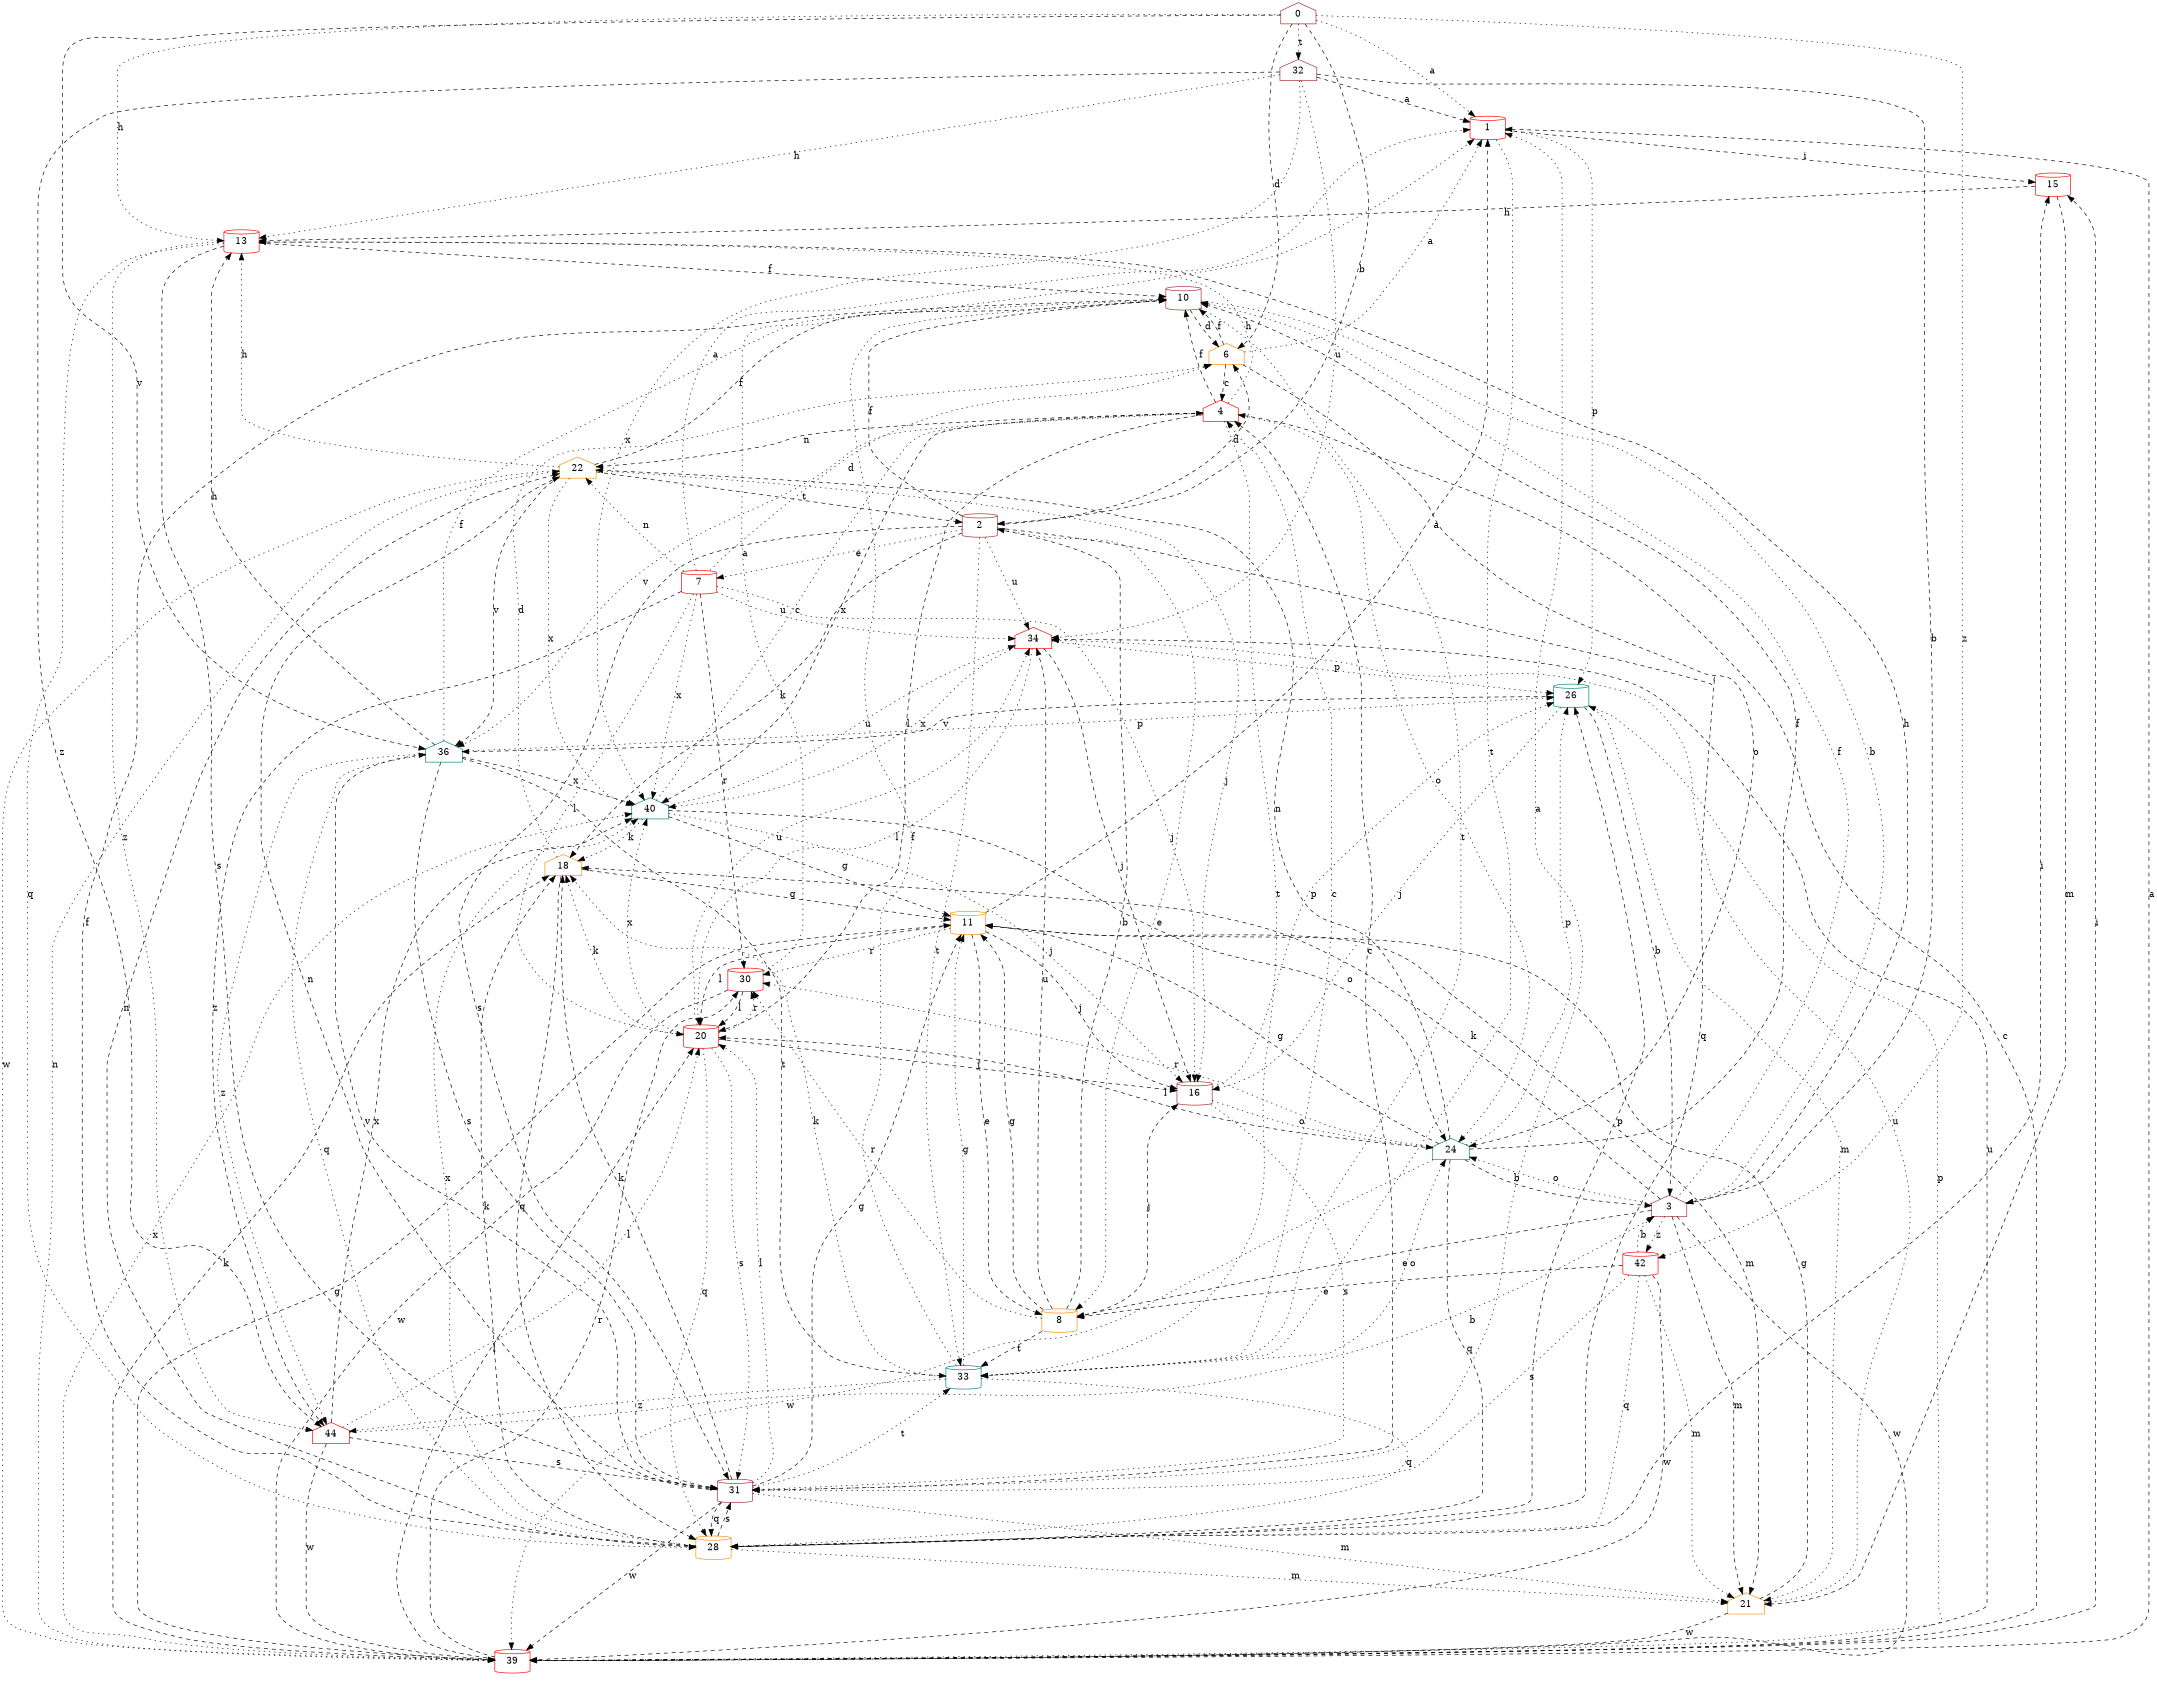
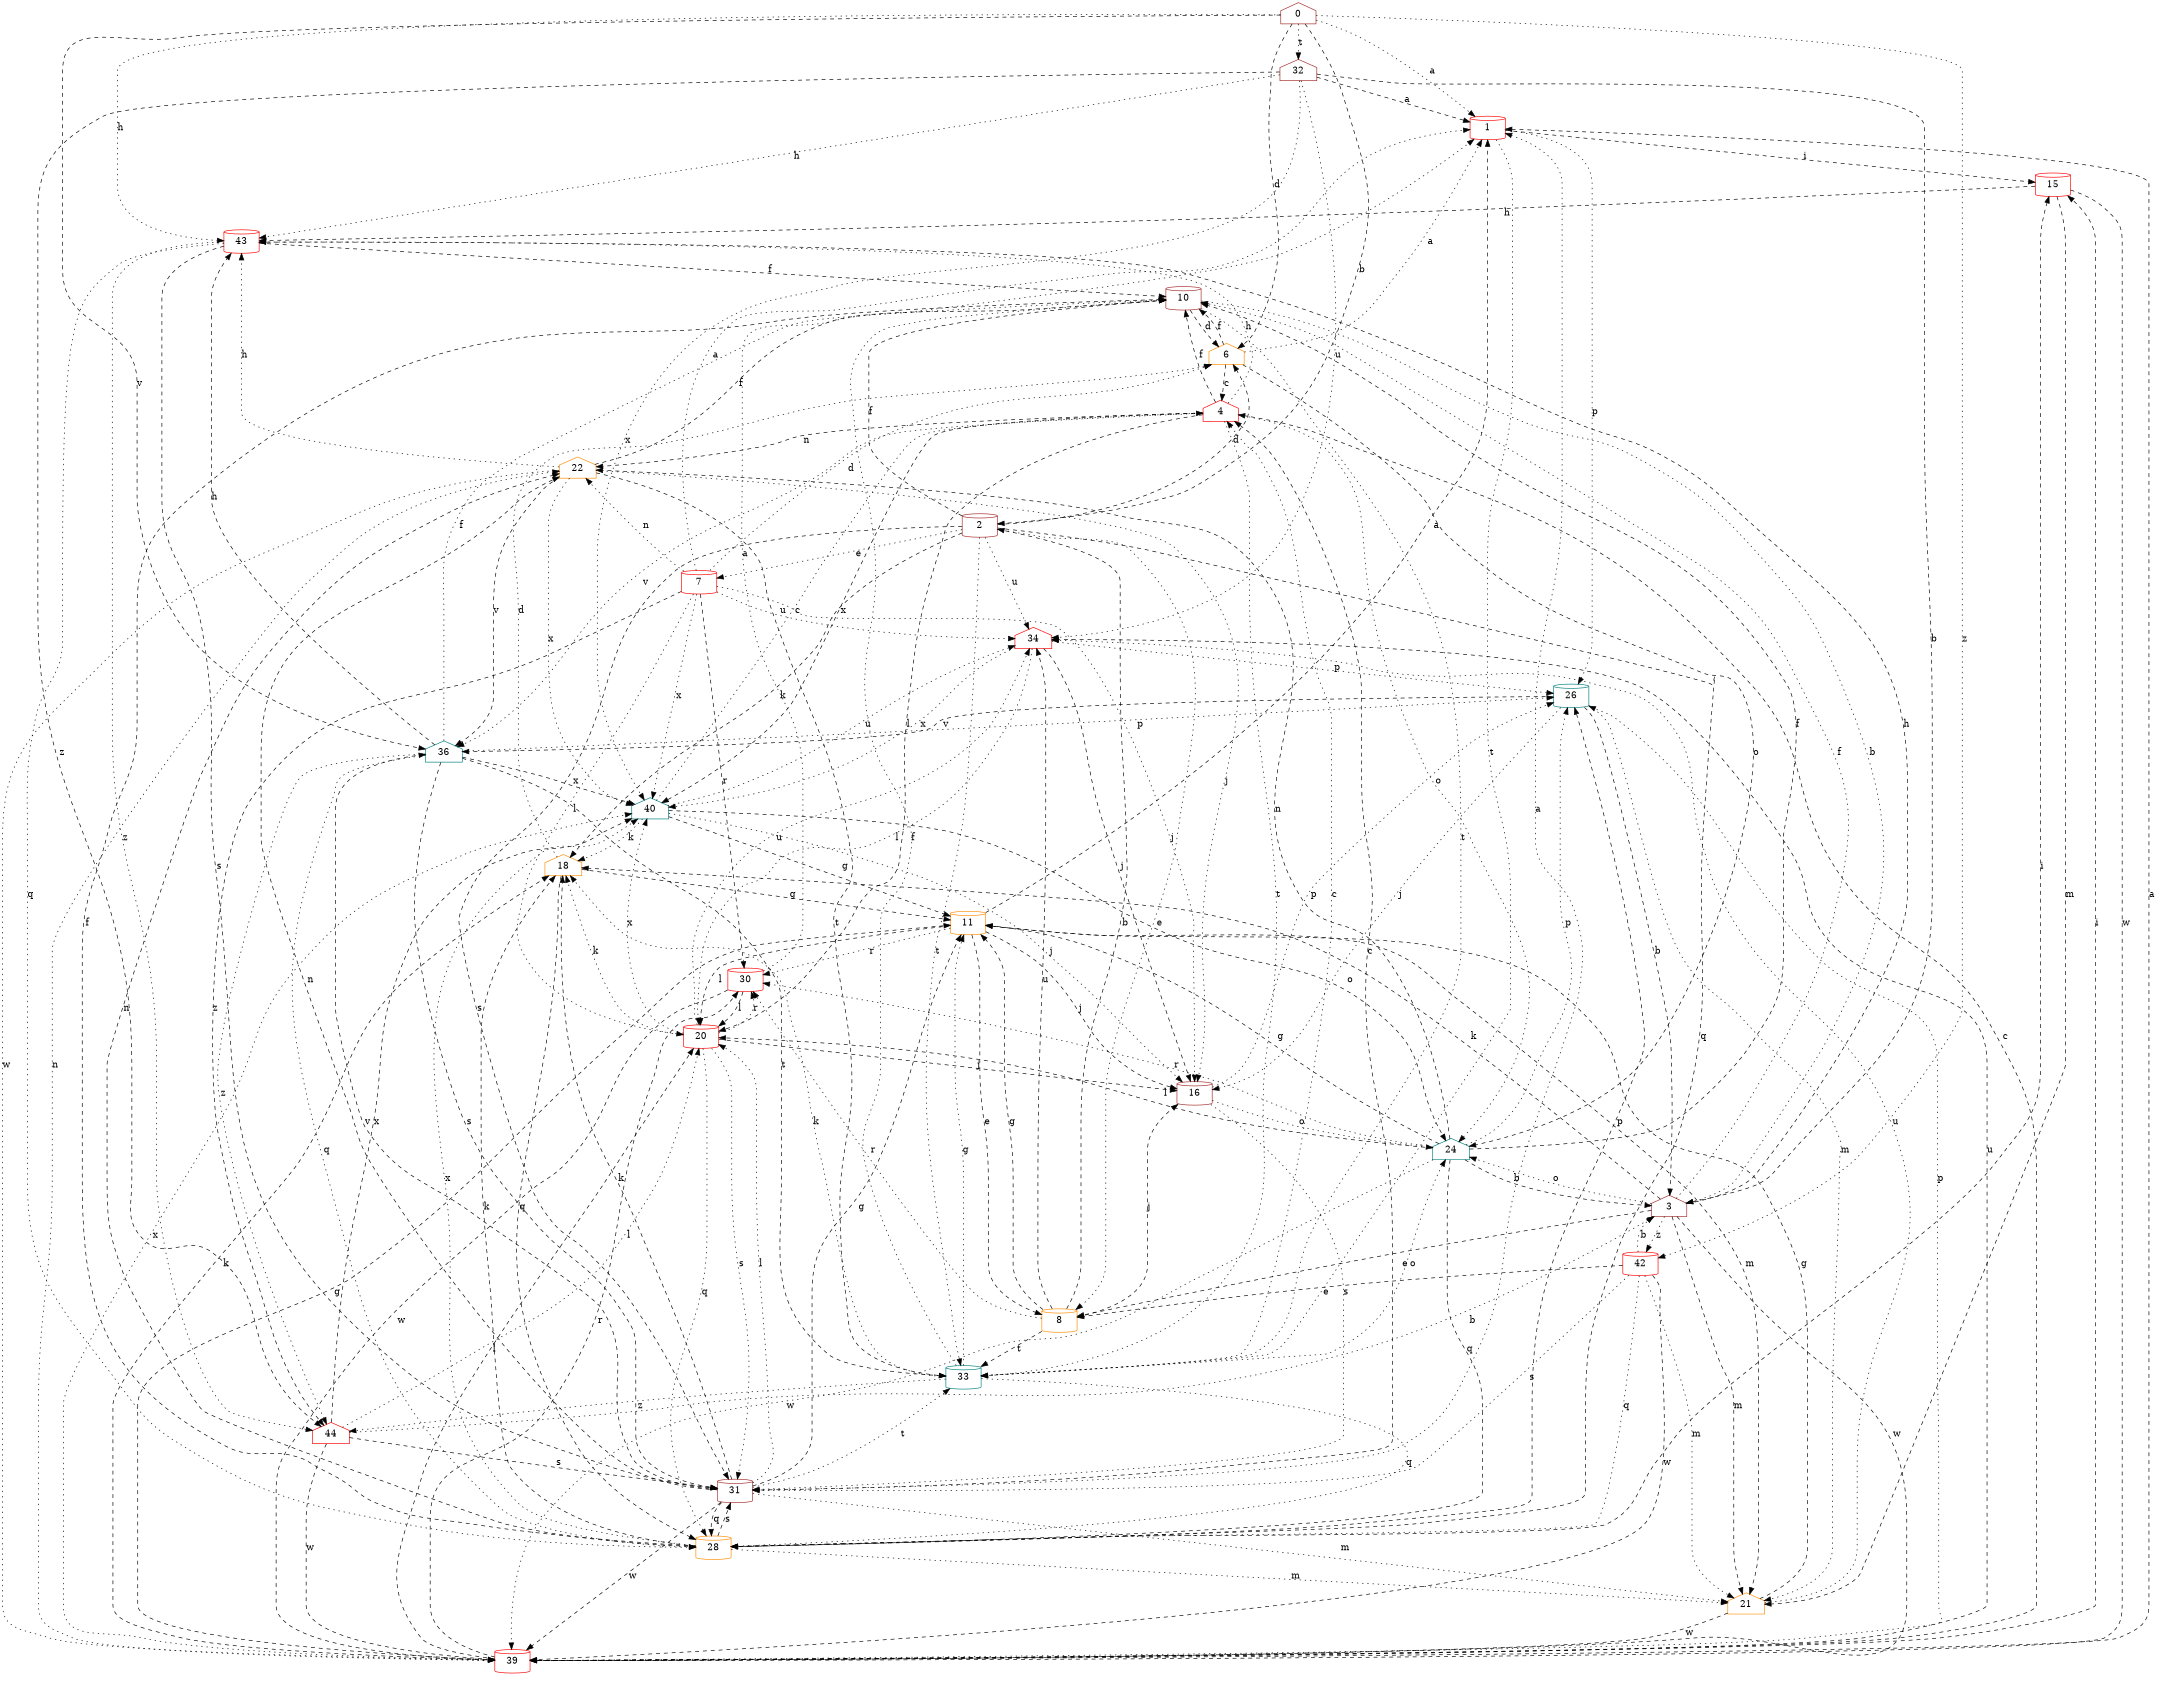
node "13": label "13" -> "43"
edge "22" -> "2": now "22" -> "33"
edge "15" -> "39": added, label "w"
